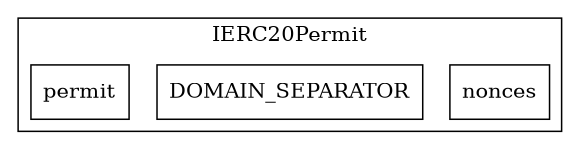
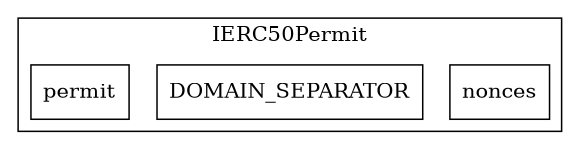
cluster "IERC20Permit": label "IERC20Permit" -> "IERC50Permit"
